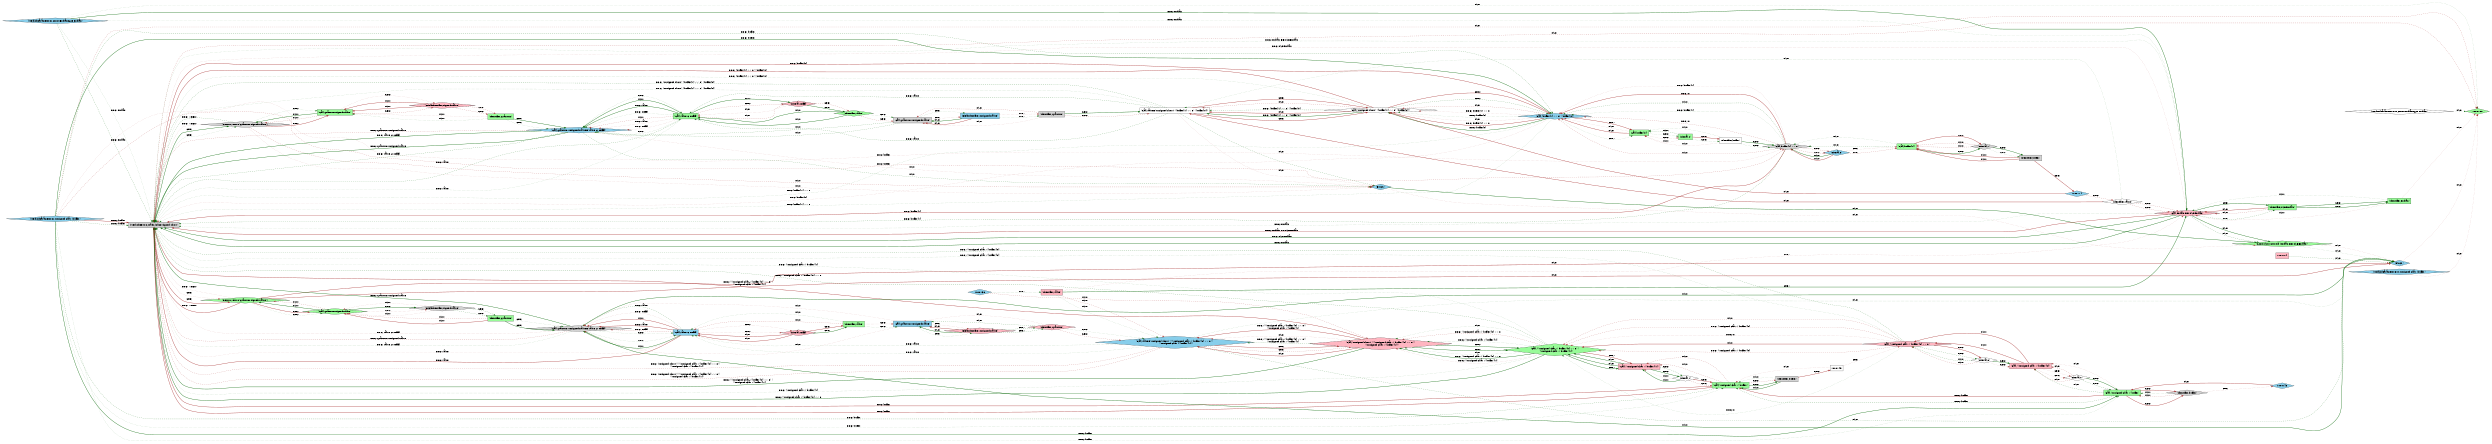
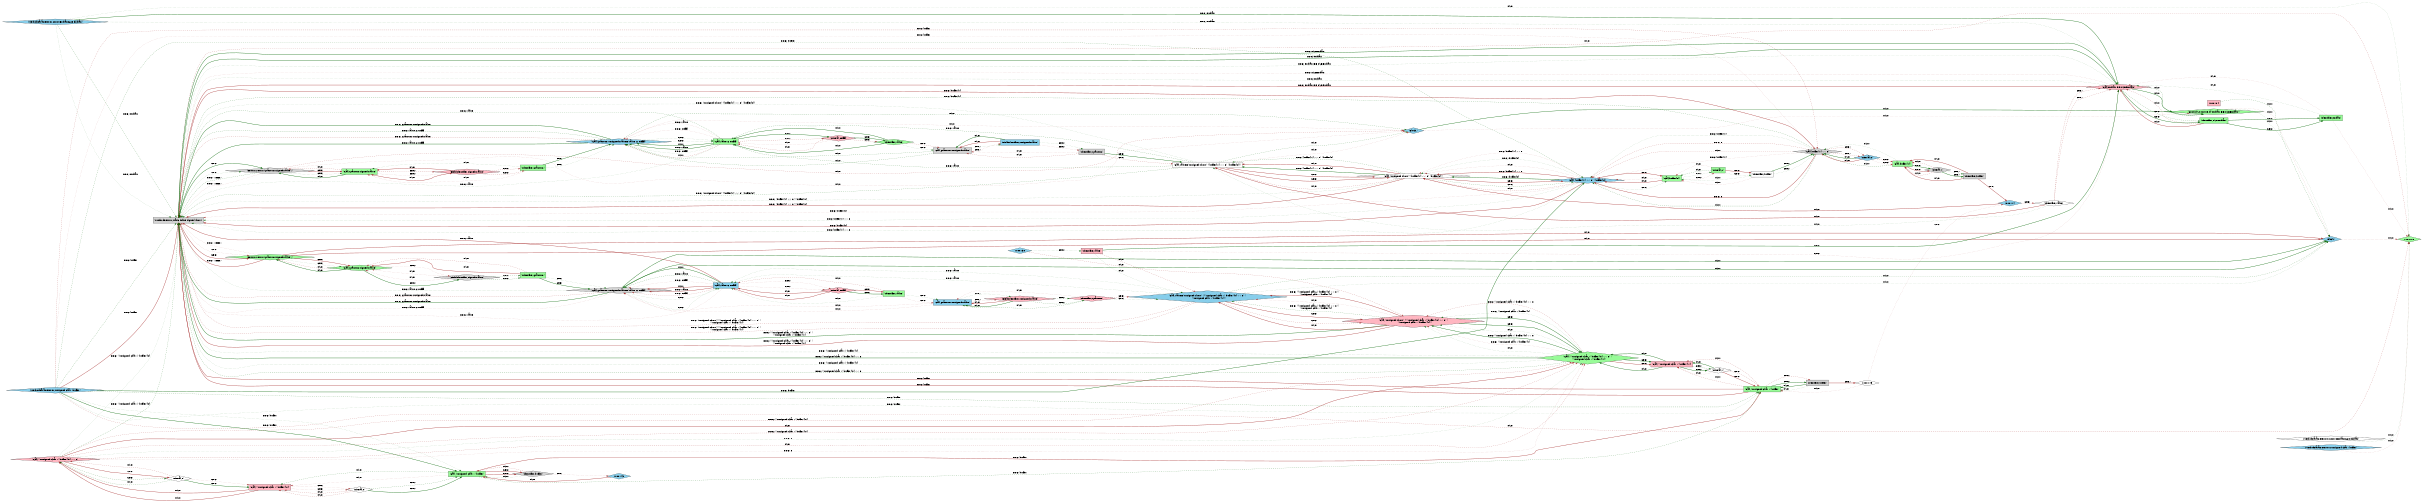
edge "1000149" -> "(Call,((unsigned char *) buffer)[0] << 8)": now "1000149" -> "1000114"
node "1000149": shape box -> diamond
